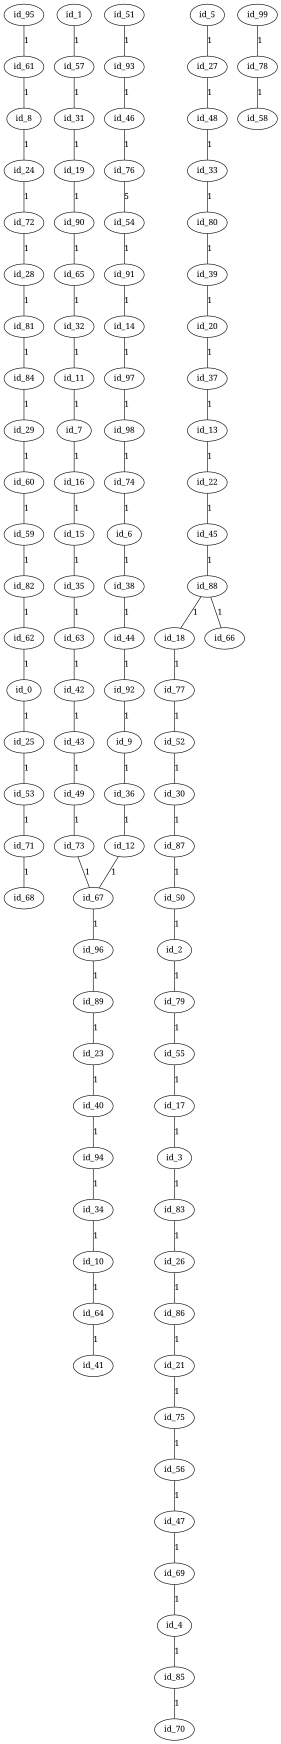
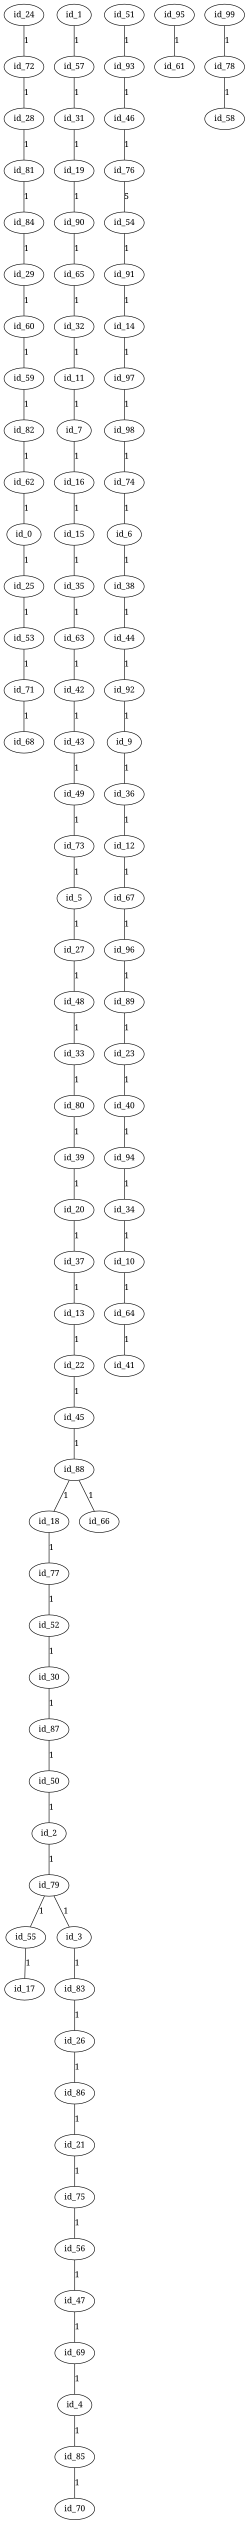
node "id_8": removed
edge "id_73" -- "id_67": now "id_73" -- "id_5"
edge "id_17" -- "id_3": now "id_79" -- "id_3"
